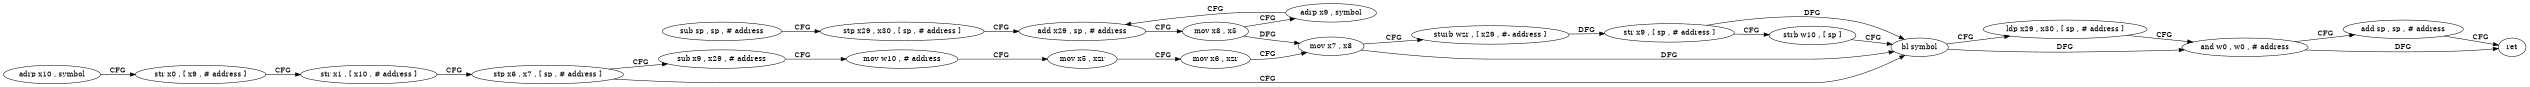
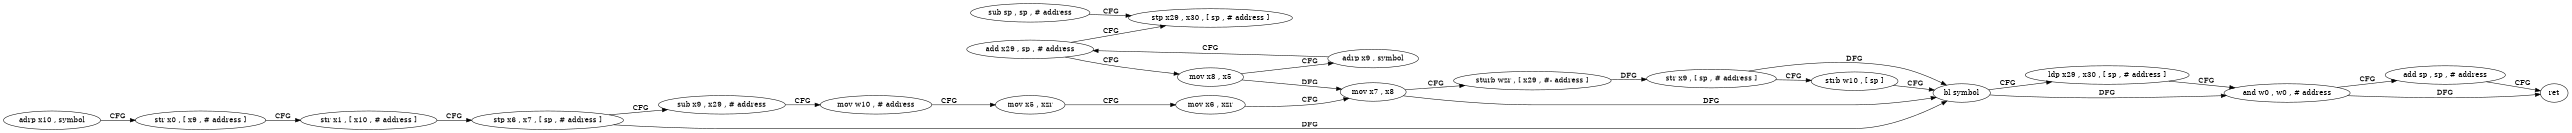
edge "stp x29 , x30 , [ sp , # address ]" -> "add x29 , sp , # address": reversed
edge "stp x6 , x7 , [ sp , # address ]" -> "bl symbol": label "CFG" -> "DFG"
